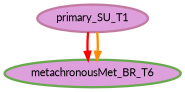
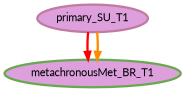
node "metachronousMet_BR_T6": label "metachronousMet_BR_T6" -> "metachronousMet_BR_T1"
